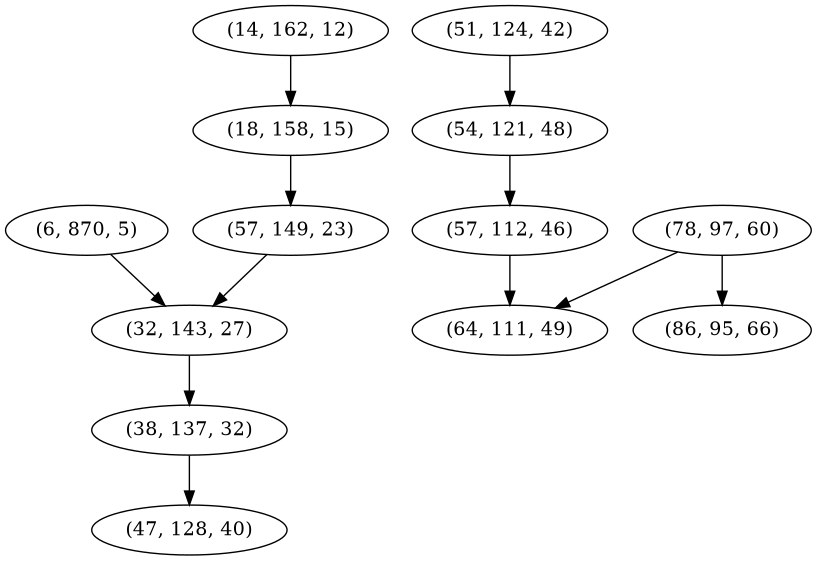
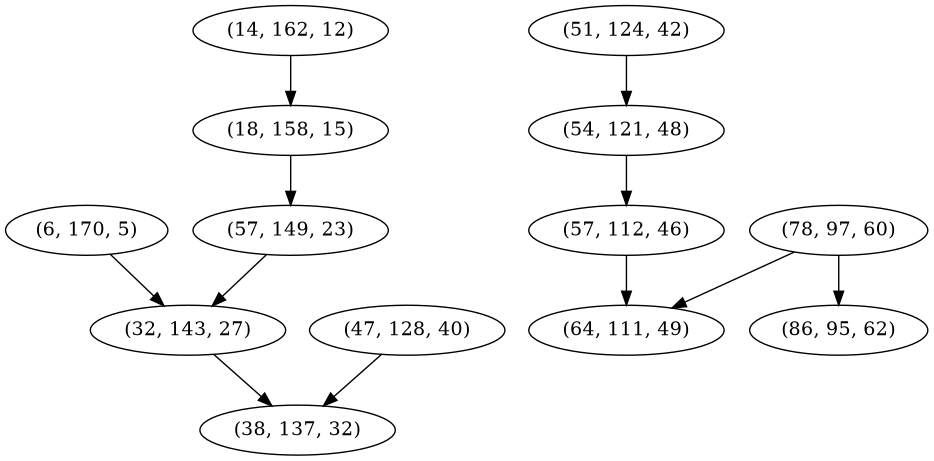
node "(6, 870, 5)": label "(6, 870, 5)" -> "(6, 170, 5)"
node "(86, 95, 66)": label "(86, 95, 66)" -> "(86, 95, 62)"
edge "(38, 137, 32)" -> "(47, 128, 40)": reversed
